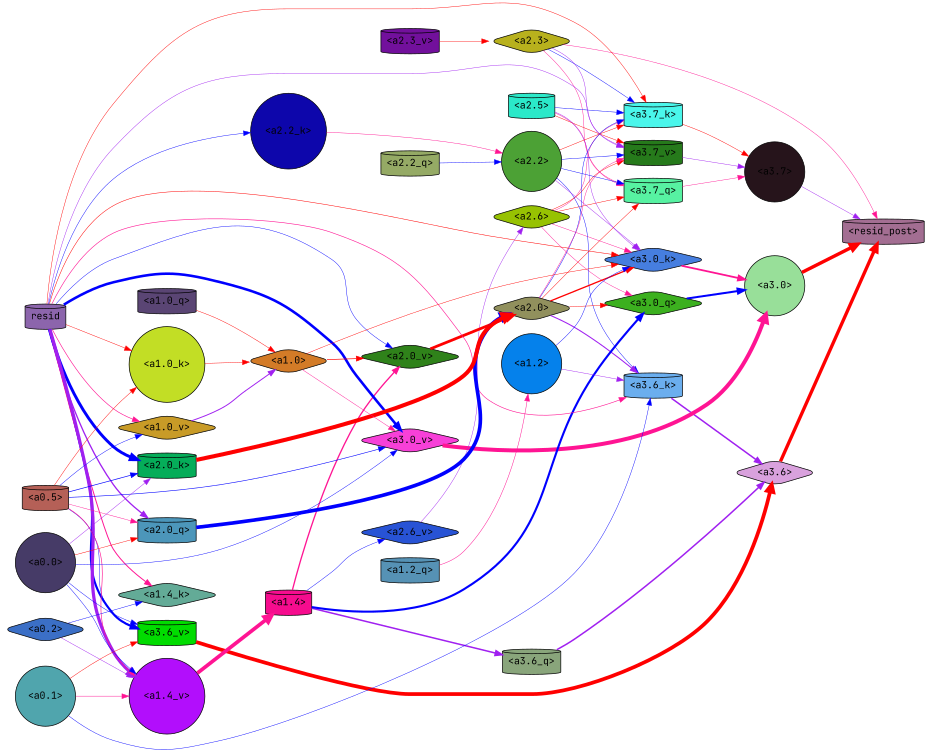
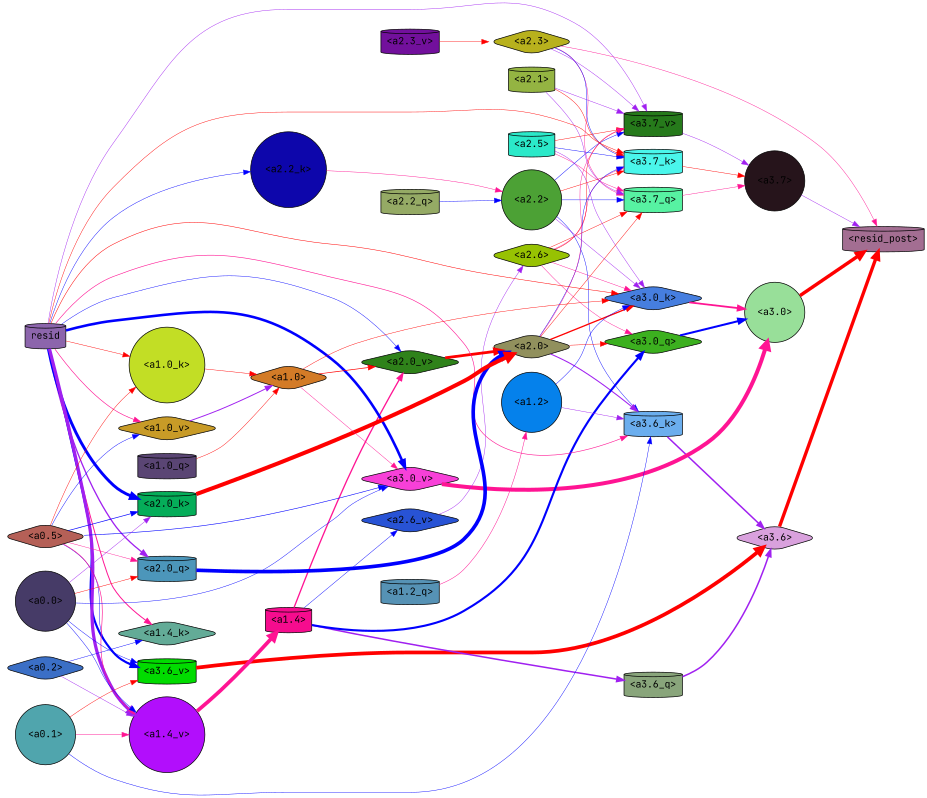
node "<a2.1>": added
node "<a0.5>": shape cylinder -> diamond
